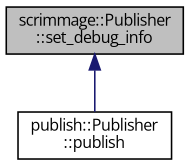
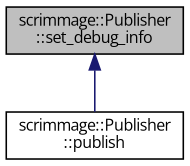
node "publish::Publisher ::publish": label "publish::Publisher ::publish" -> "scrimmage::Publisher ::publish"
